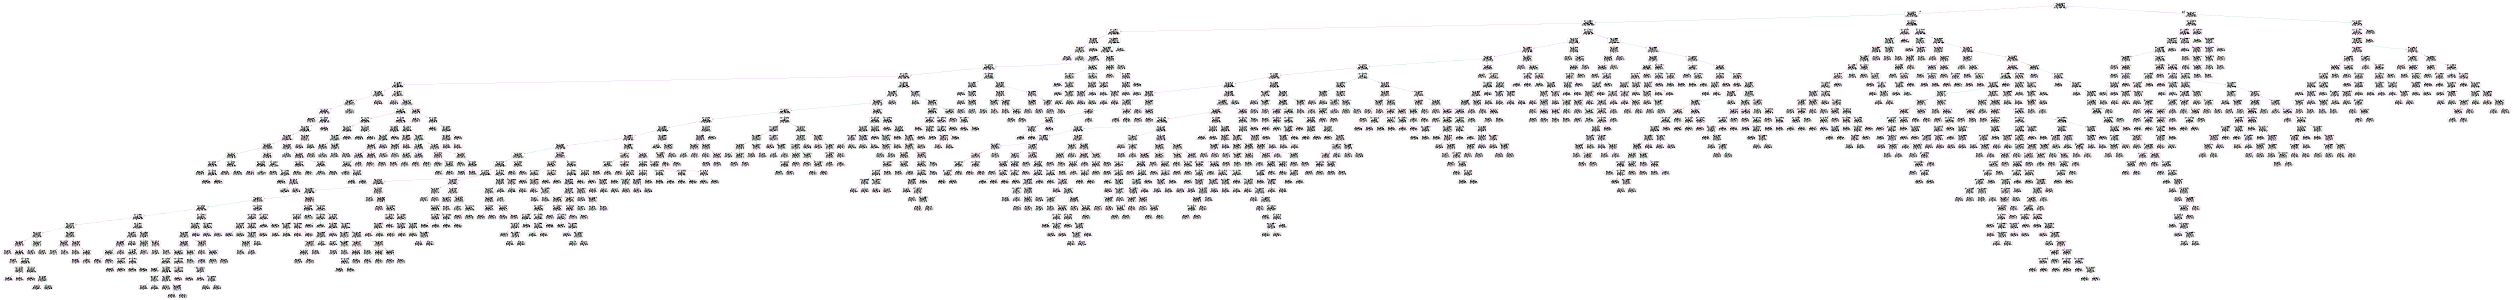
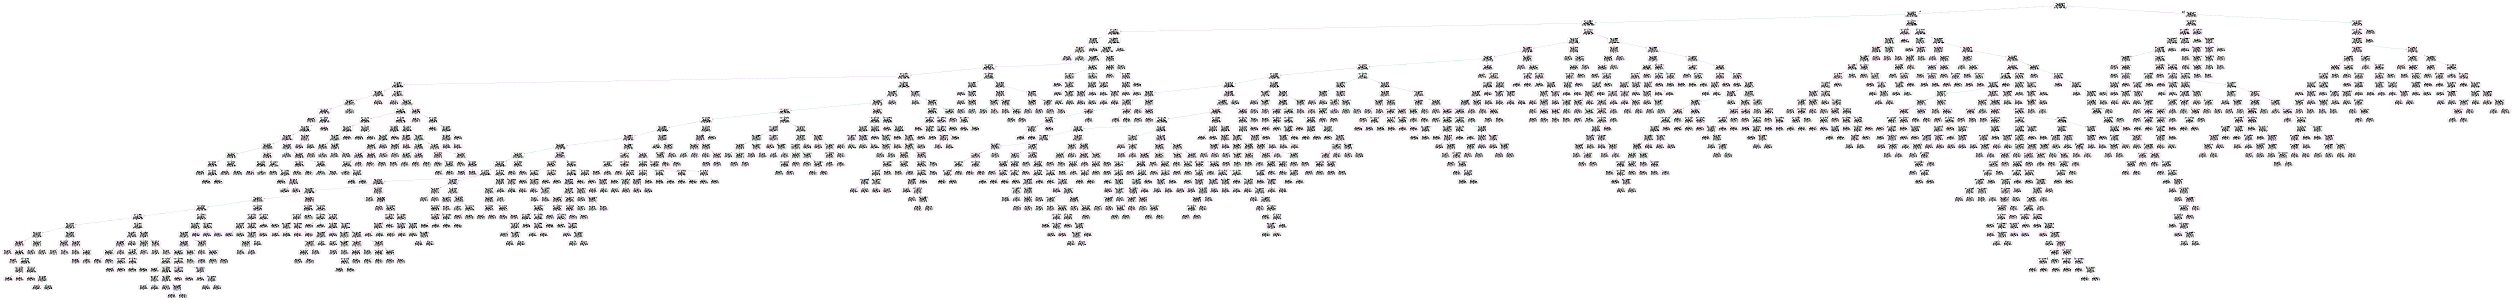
node "gini = 0.5 samples = 15 value = [15, 9]": label "gini = 0.5 samples = 15 value = [15, 9]" -> "gini = 0.5 value = 15 value = [15, 9]"
